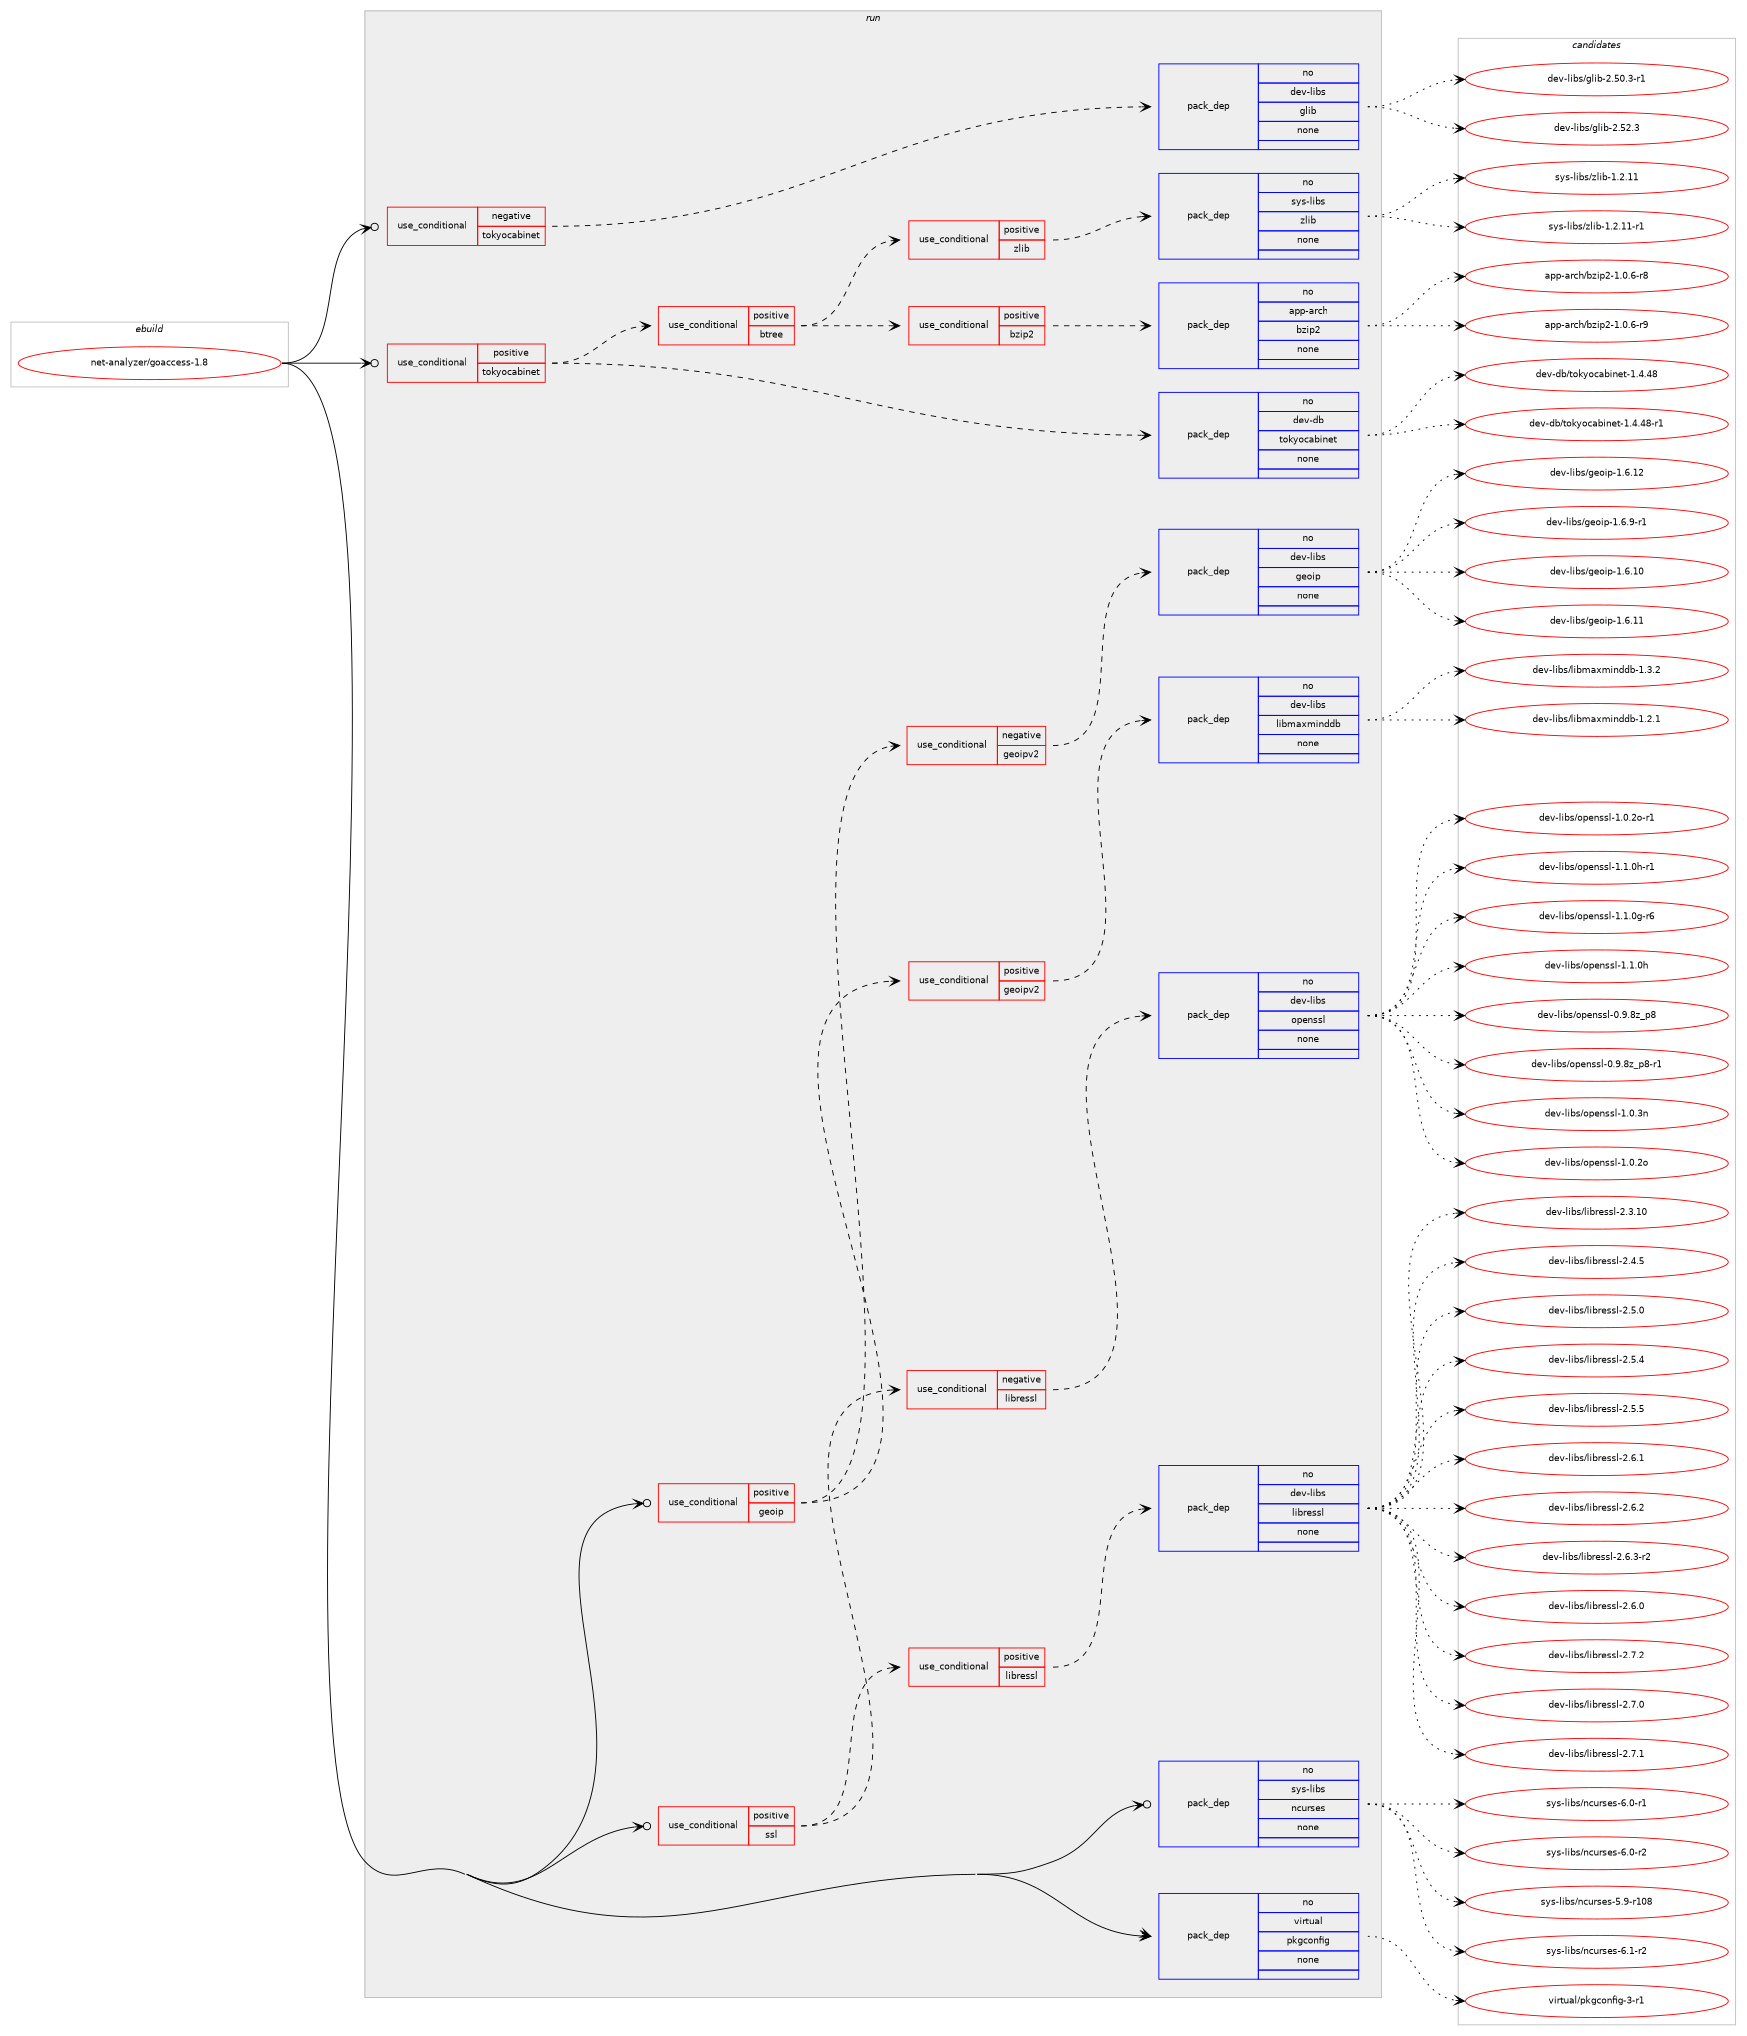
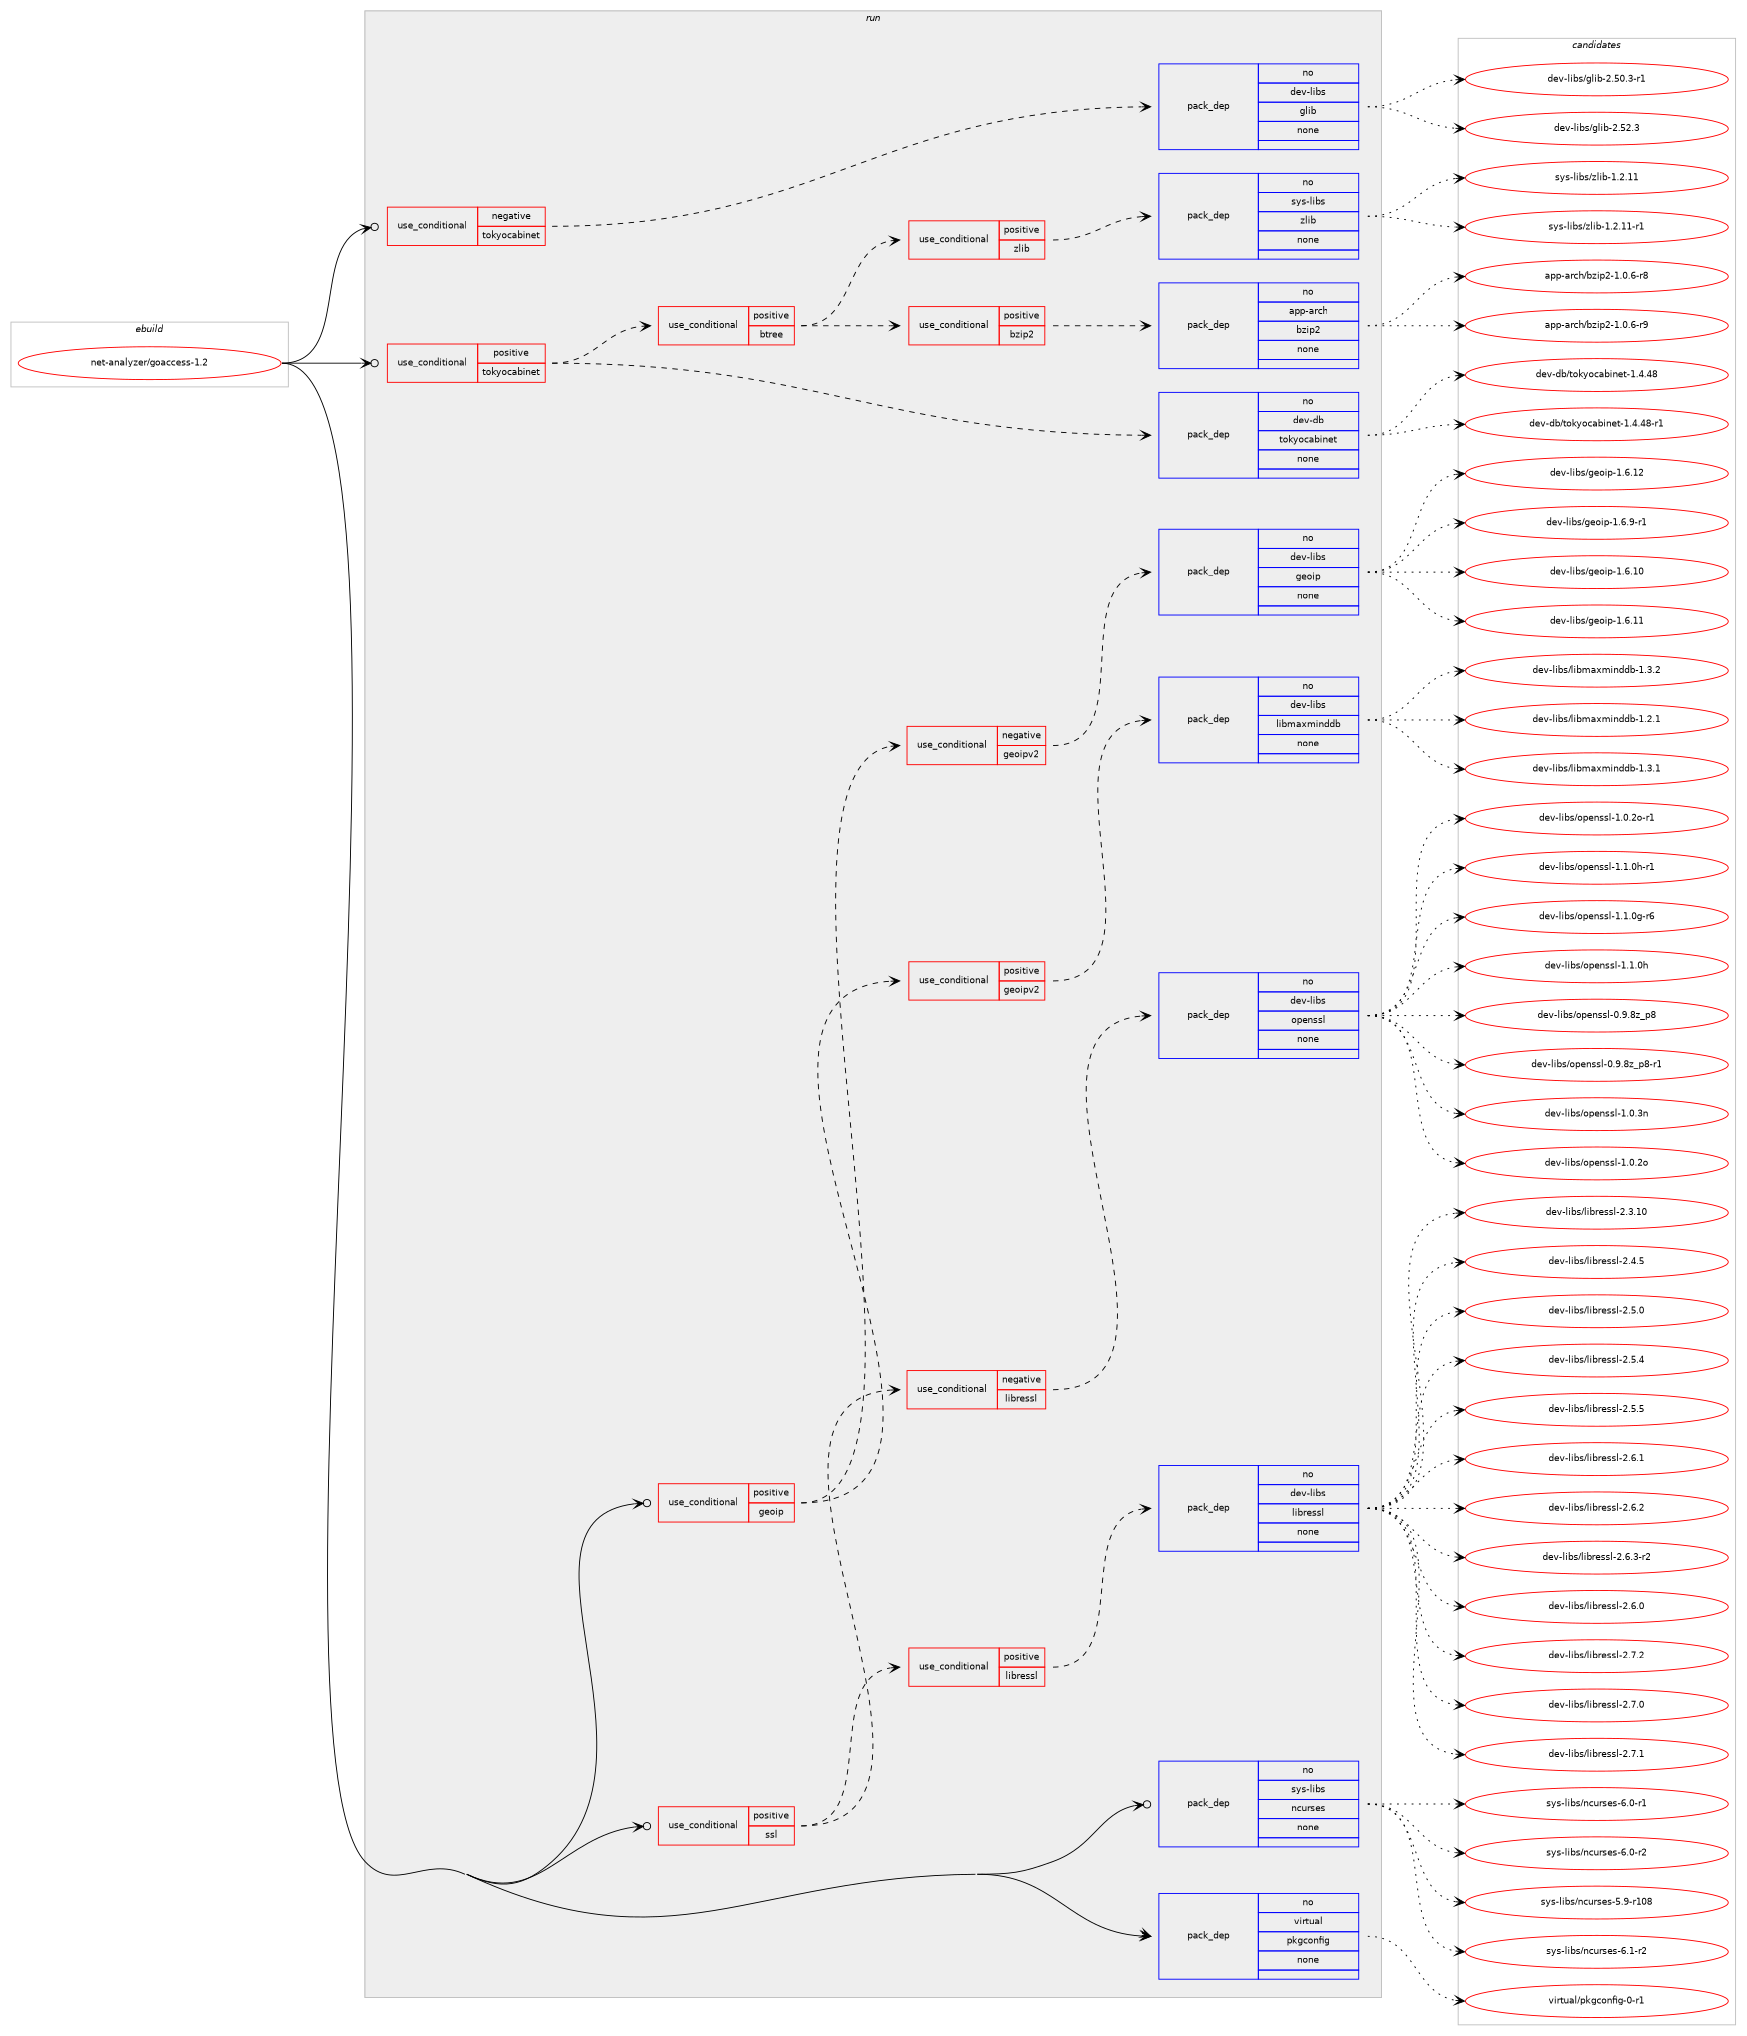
node "net-analyzer/goaccess-1.8": label "net-analyzer/goaccess-1.8" -> "net-analyzer/goaccess-1.2"
node "dev-libs/libmaxminddb-1.3.1": added
node "virtual/pkgconfig-3-r1": label "virtual/pkgconfig-3-r1" -> "virtual/pkgconfig-0-r1"
